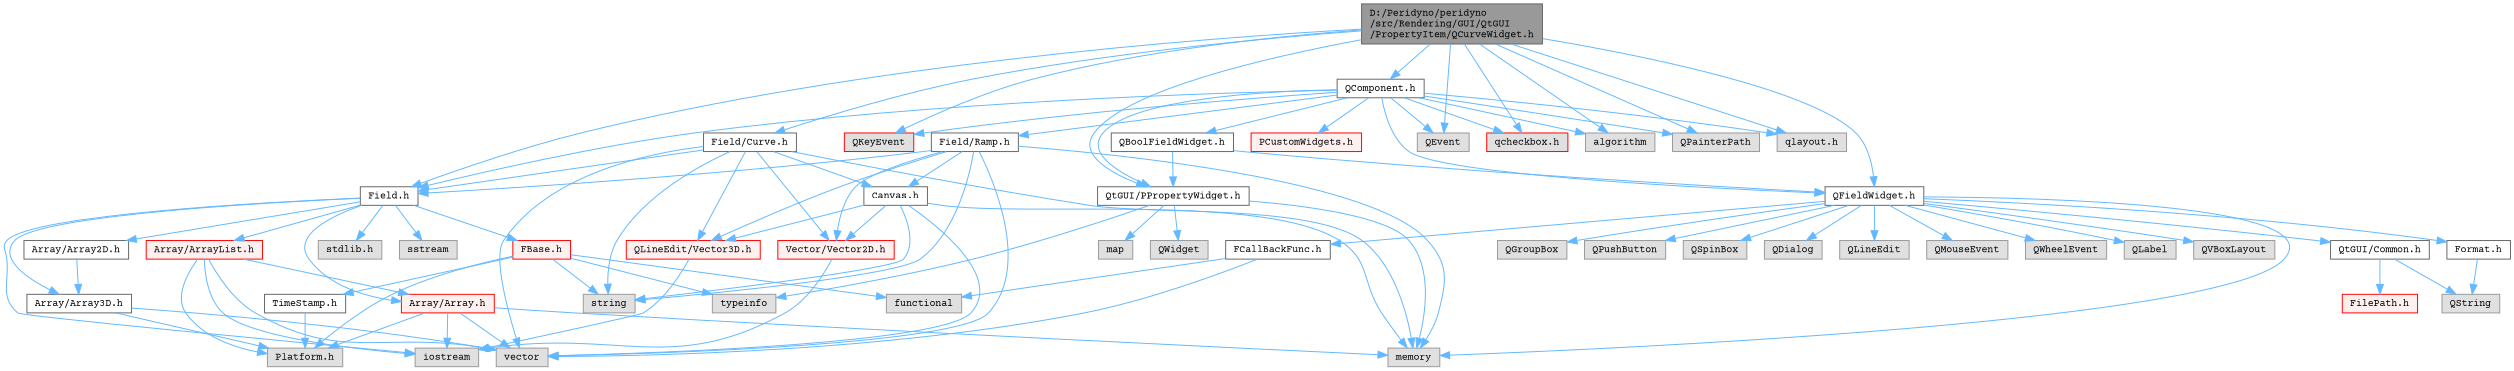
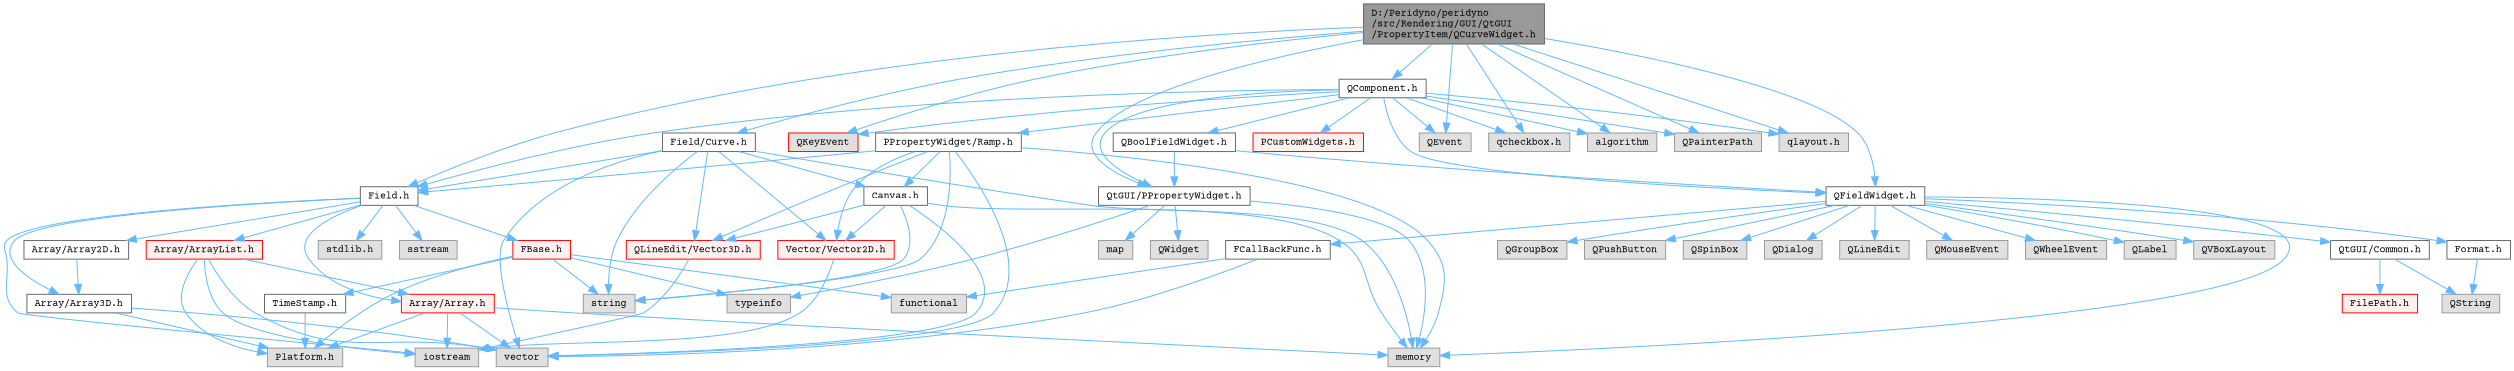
node "Field/Ramp.h": label "Field/Ramp.h" -> "PPropertyWidget/Ramp.h"
node "qcheckbox.h": color red -> grey60
